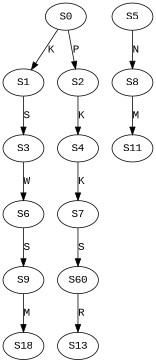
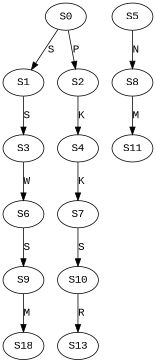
edge "S0" -> "S1": label "K" -> "S"
node "S60": label "S60" -> "S10"
